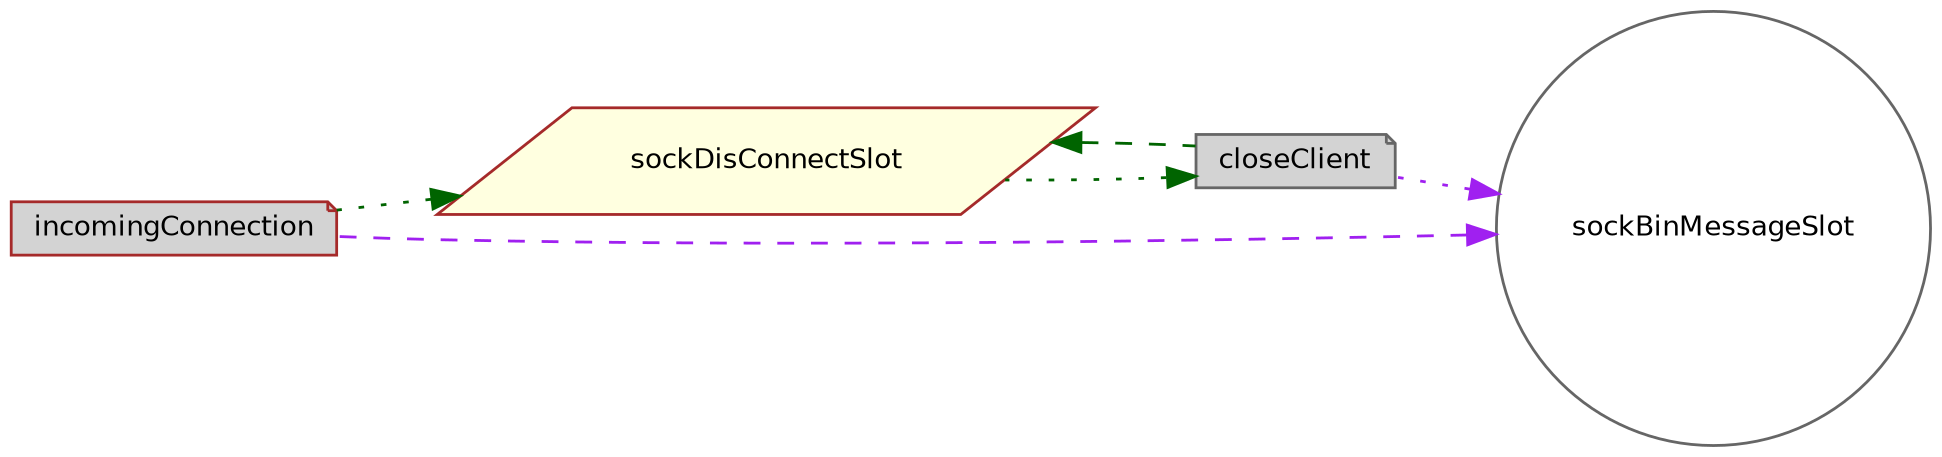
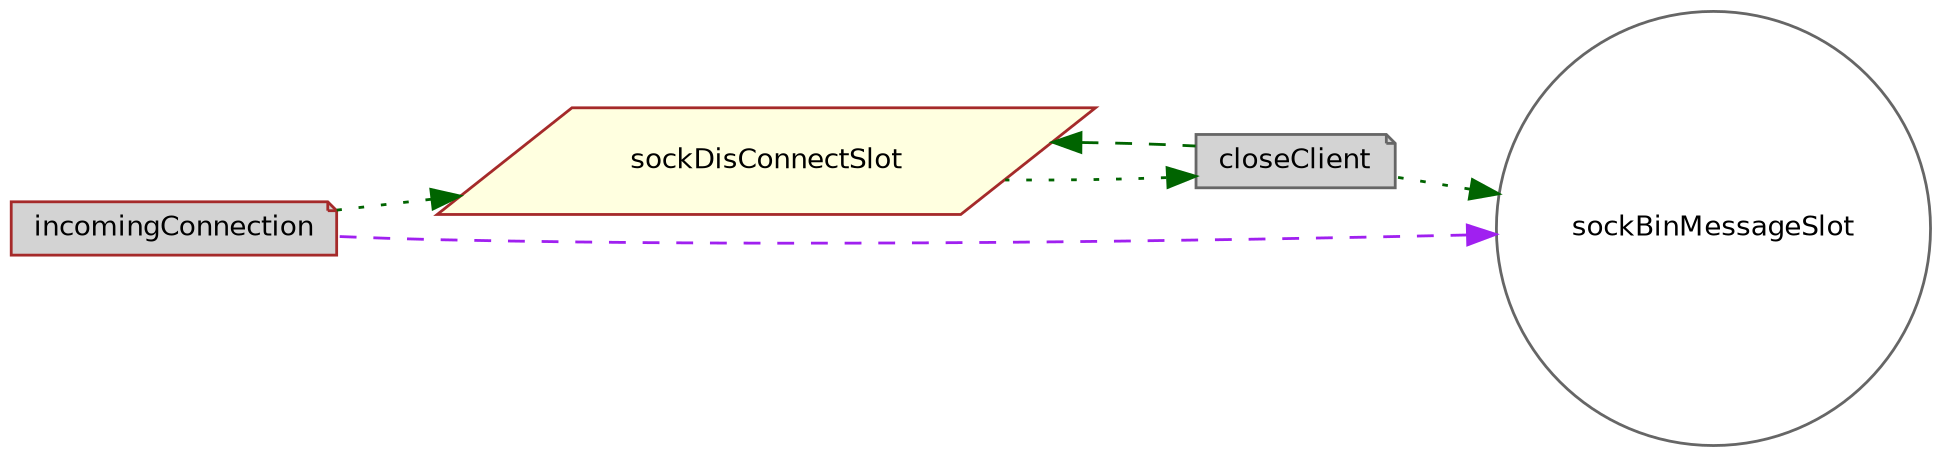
edge "closeClient" -> "sockBinMessageSlot": color purple -> darkgreen
